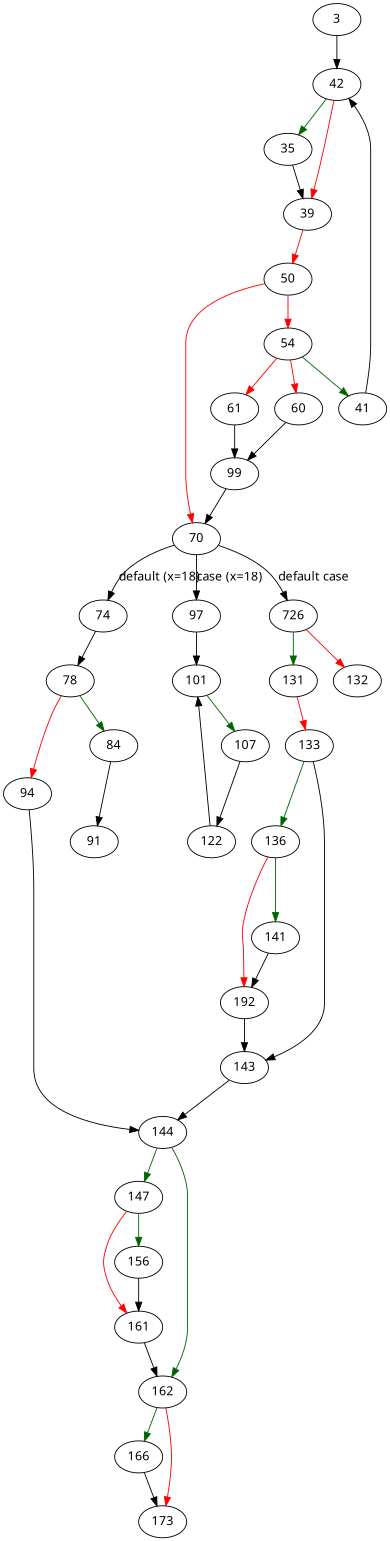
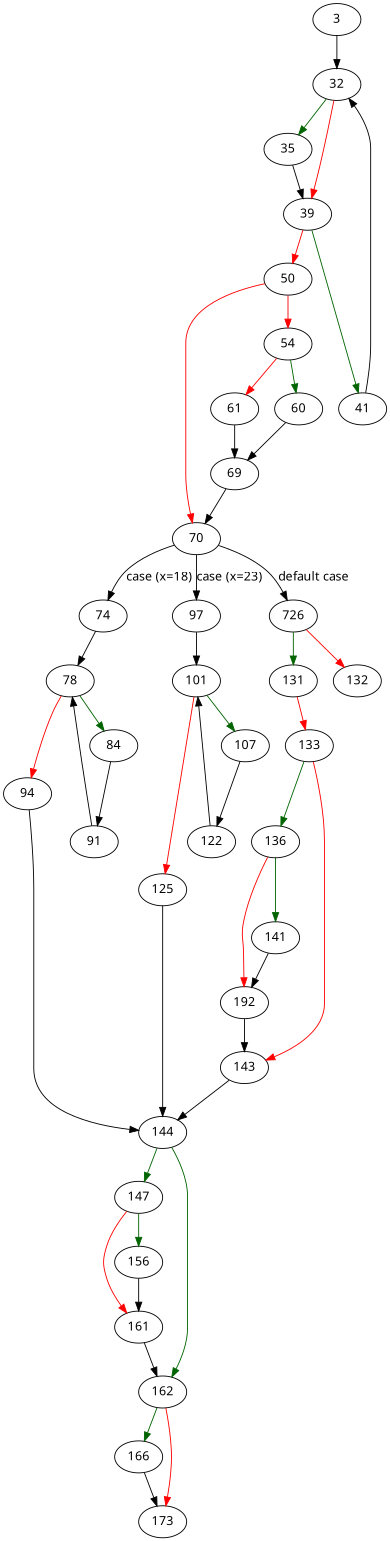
node "42": label "42" -> "32"
edge "54" -> "60": color red -> darkgreen
edge "54" -> "41": now "39" -> "41"
node "99": label "99" -> "69"
edge "70" -> "74": label "default (x=18)" -> "case (x=18)"
edge "70" -> "97": label "case (x=18)" -> "case (x=23)"
edge "91" -> "78": added
node "125": added
edge "133" -> "143": color black -> red
